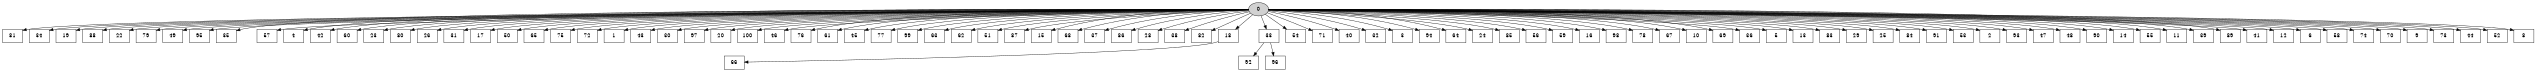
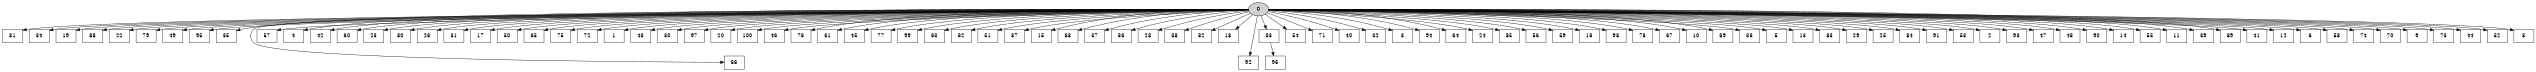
edge "33" -> "92": now "0" -> "92"
edge "18" -> "66": now "0" -> "66"
